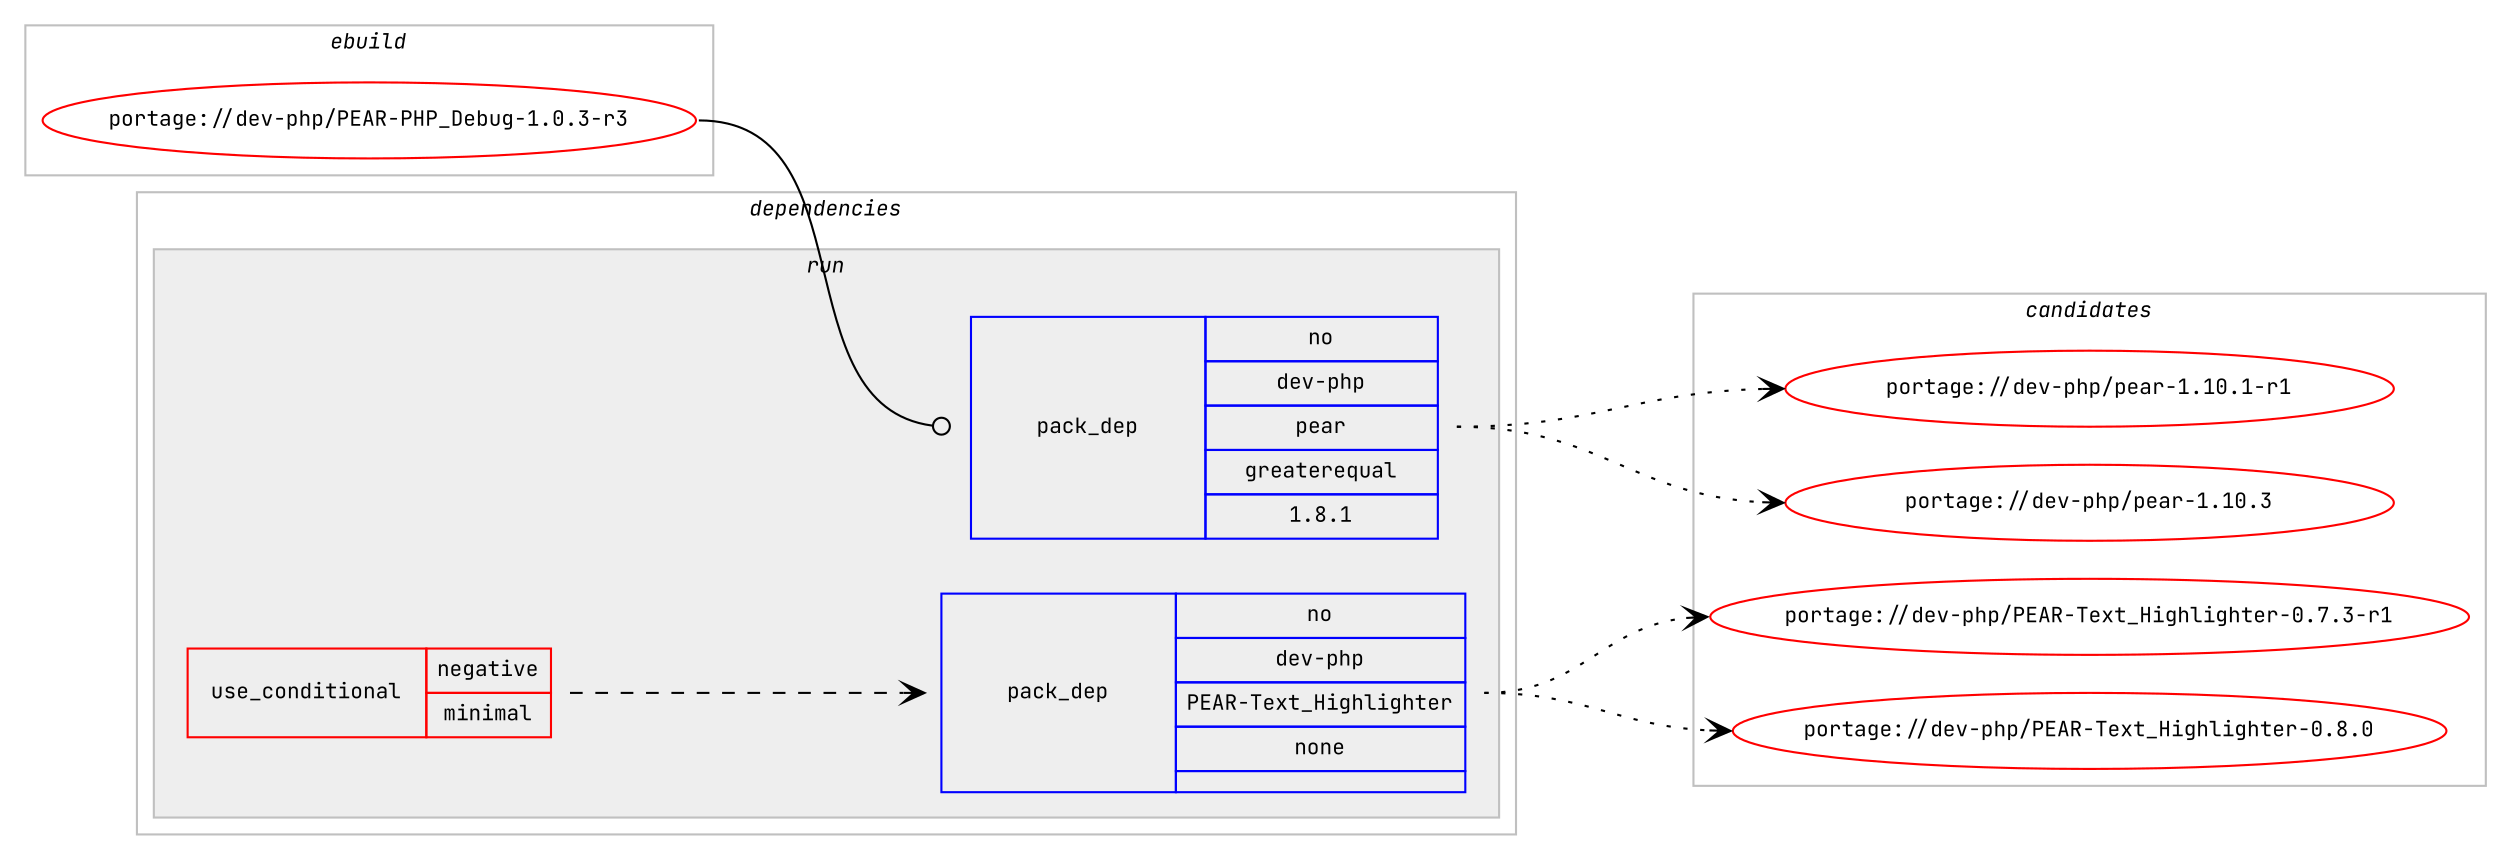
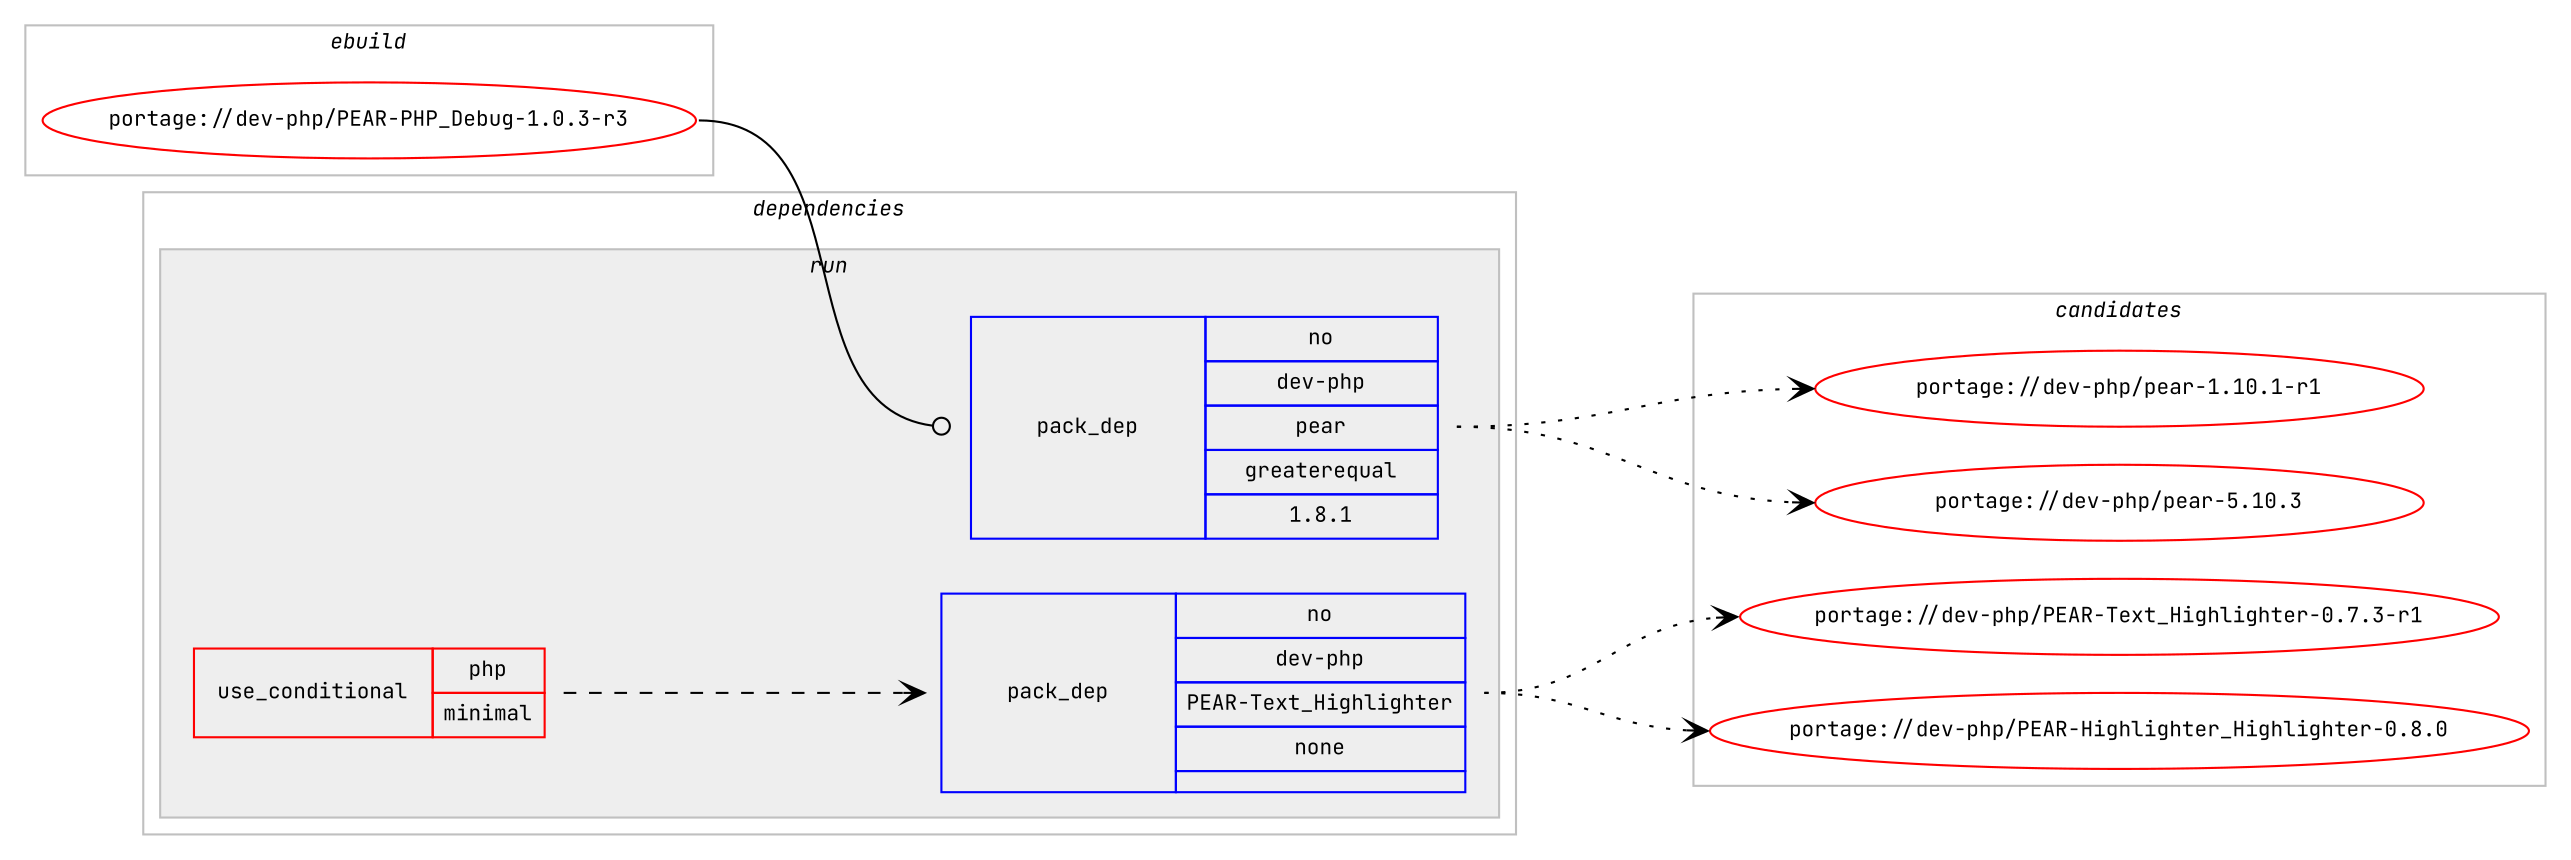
node "portage://dev-php/pear-1.10.3": label "portage://dev-php/pear-1.10.3" -> "portage://dev-php/pear-5.10.3"
node "use_conditional": text "negative" -> "php"
node "portage://dev-php/PEAR-Text_Highlighter-0.8.0": label "portage://dev-php/PEAR-Text_Highlighter-0.8.0" -> "portage://dev-php/PEAR-Highlighter_Highlighter-0.8.0"
